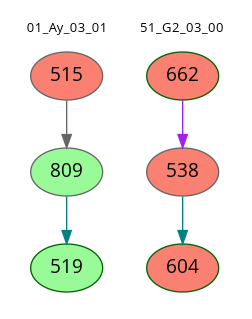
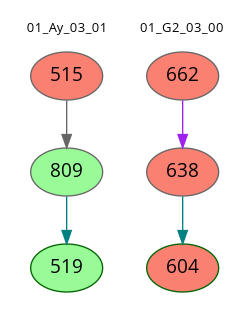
cluster "51_G2_03_00": label "51_G2_03_00" -> "01_G2_03_00"
node "662": color darkgreen -> gray40
node "538": label "538" -> "638"
